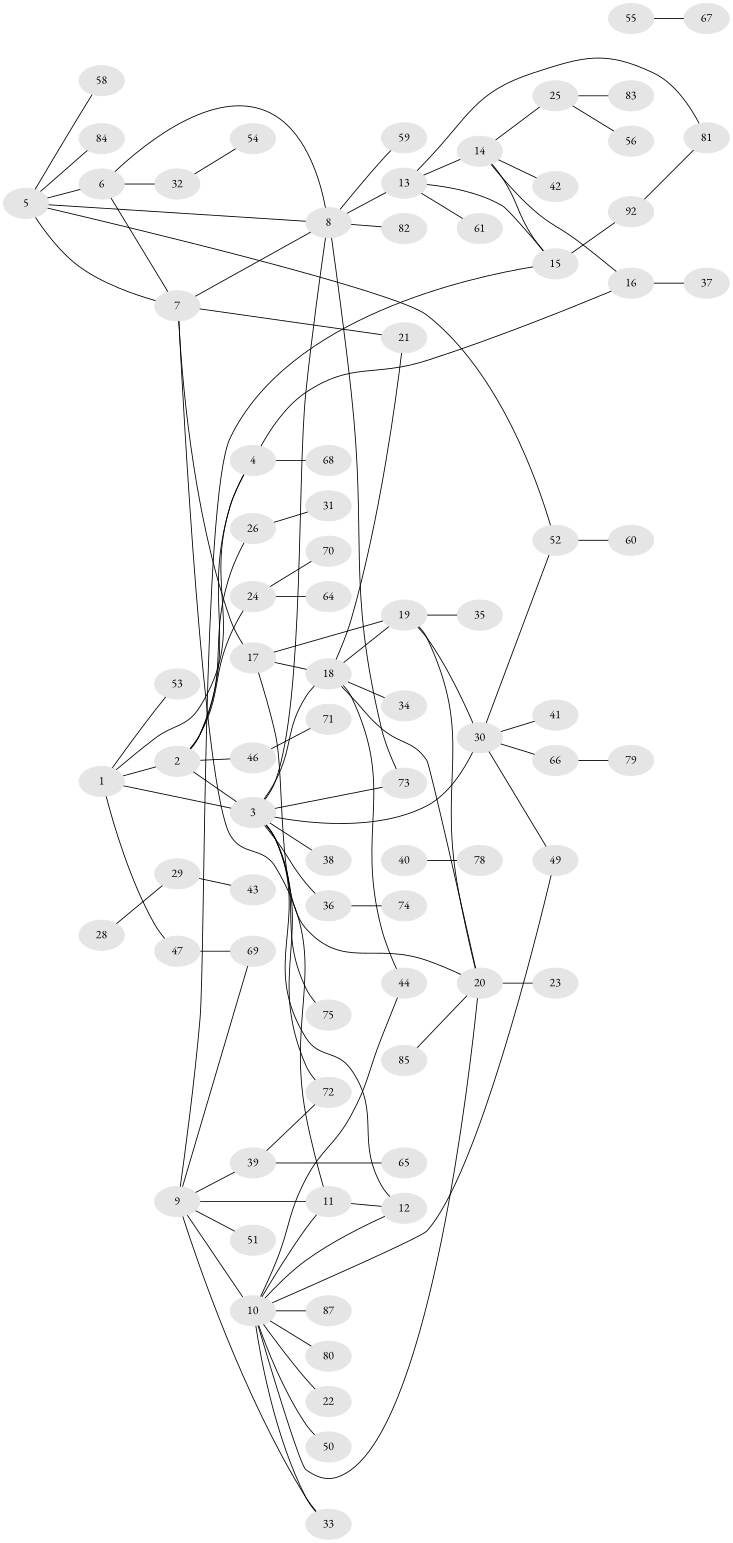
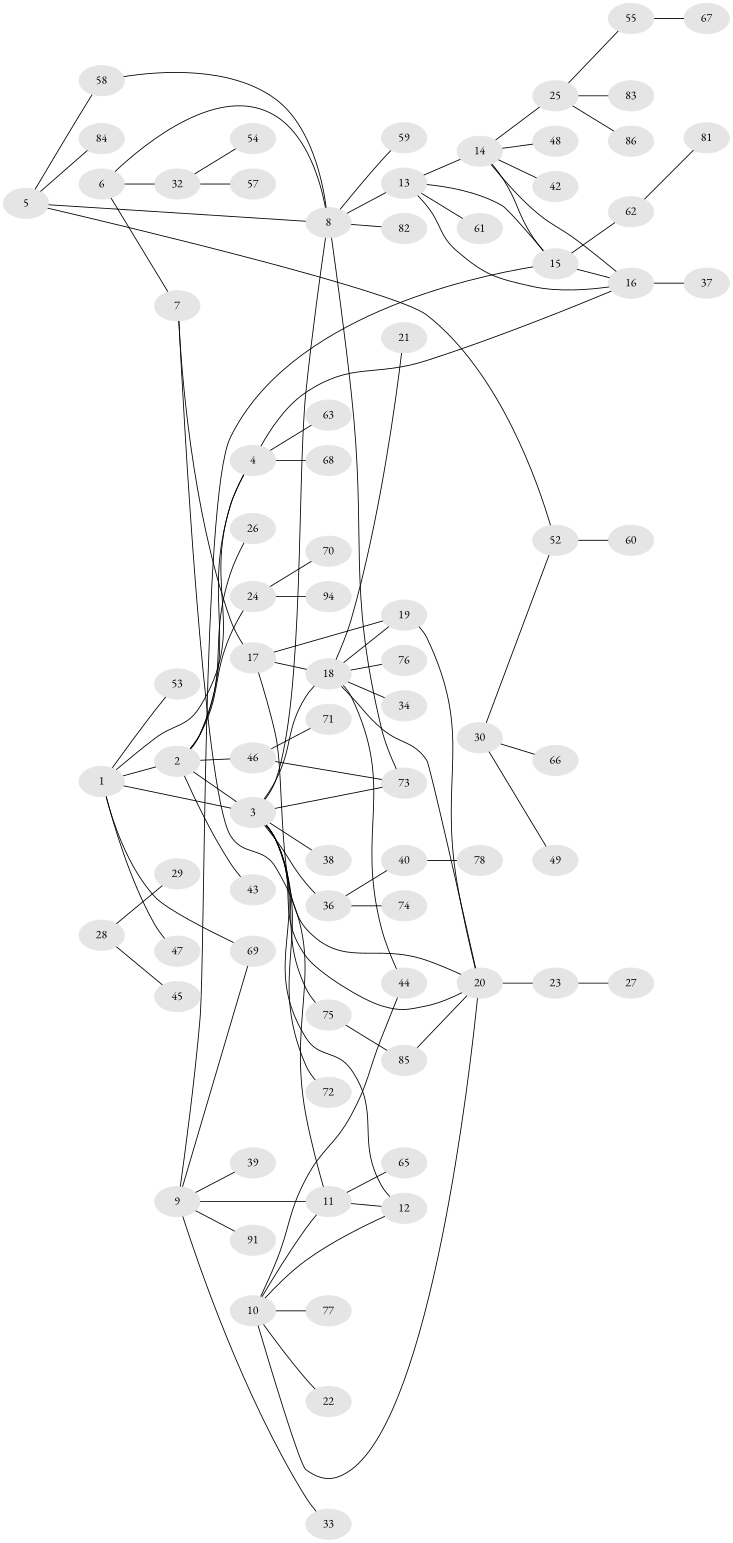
edge "55" -- "25": added
edge "81" -- "13": now "16" -- "13"
node "48": added
node "56": label "56" -> "86"
node "57": added
edge "6" -- "5": removed
node "92": label "92" -> "62"
edge "8" -- "7": now "8" -- "58"
edge "5" -- "7": removed
edge "15" -- "16": added
edge "7" -- "21": removed
node "63": added
node "31": removed
node "64": label "64" -> "94"
node "35": removed
node "76": added
edge "19" -- "30": removed
node "41": removed
node "79": removed
edge "46" -- "73": added
edge "30" -- "3": now "20" -- "3"
edge "29" -- "43": now "2" -- "43"
edge "40" -- "36": added
edge "47" -- "69": now "1" -- "69"
node "27": added
node "45": added
edge "75" -- "85": added
edge "72" -- "39": removed
edge "49" -- "10": removed
edge "39" -- "65": now "11" -- "65"
node "51": label "51" -> "91"
edge "9" -- "10": removed
node "87": label "87" -> "77"
node "80": removed
edge "10" -- "33": removed
node "50": removed
